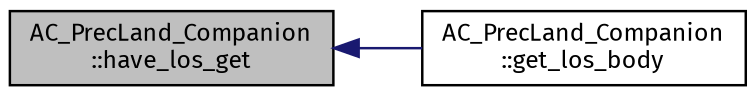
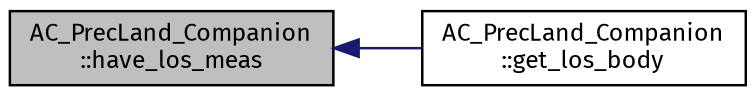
node "AC_PrecLand_Companion ::have_los_get": label "AC_PrecLand_Companion ::have_los_get" -> "AC_PrecLand_Companion ::have_los_meas"
